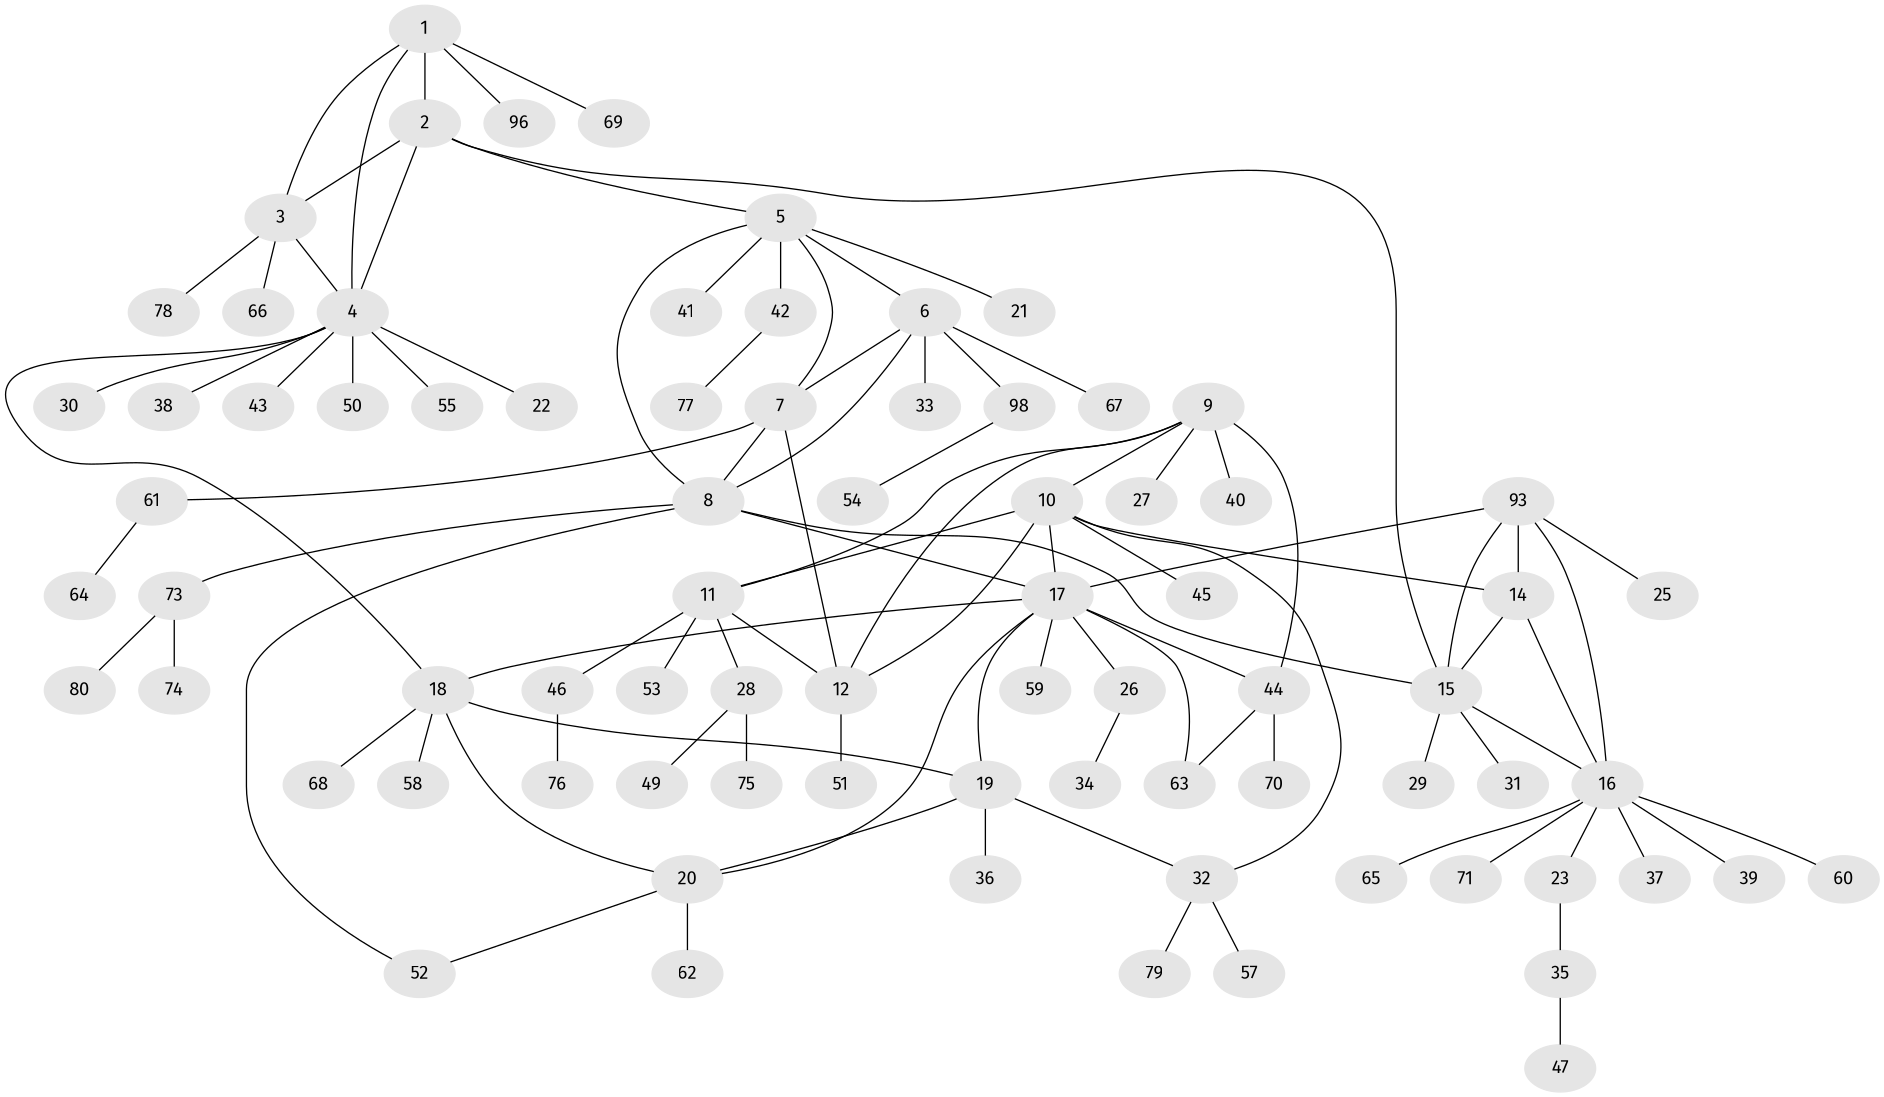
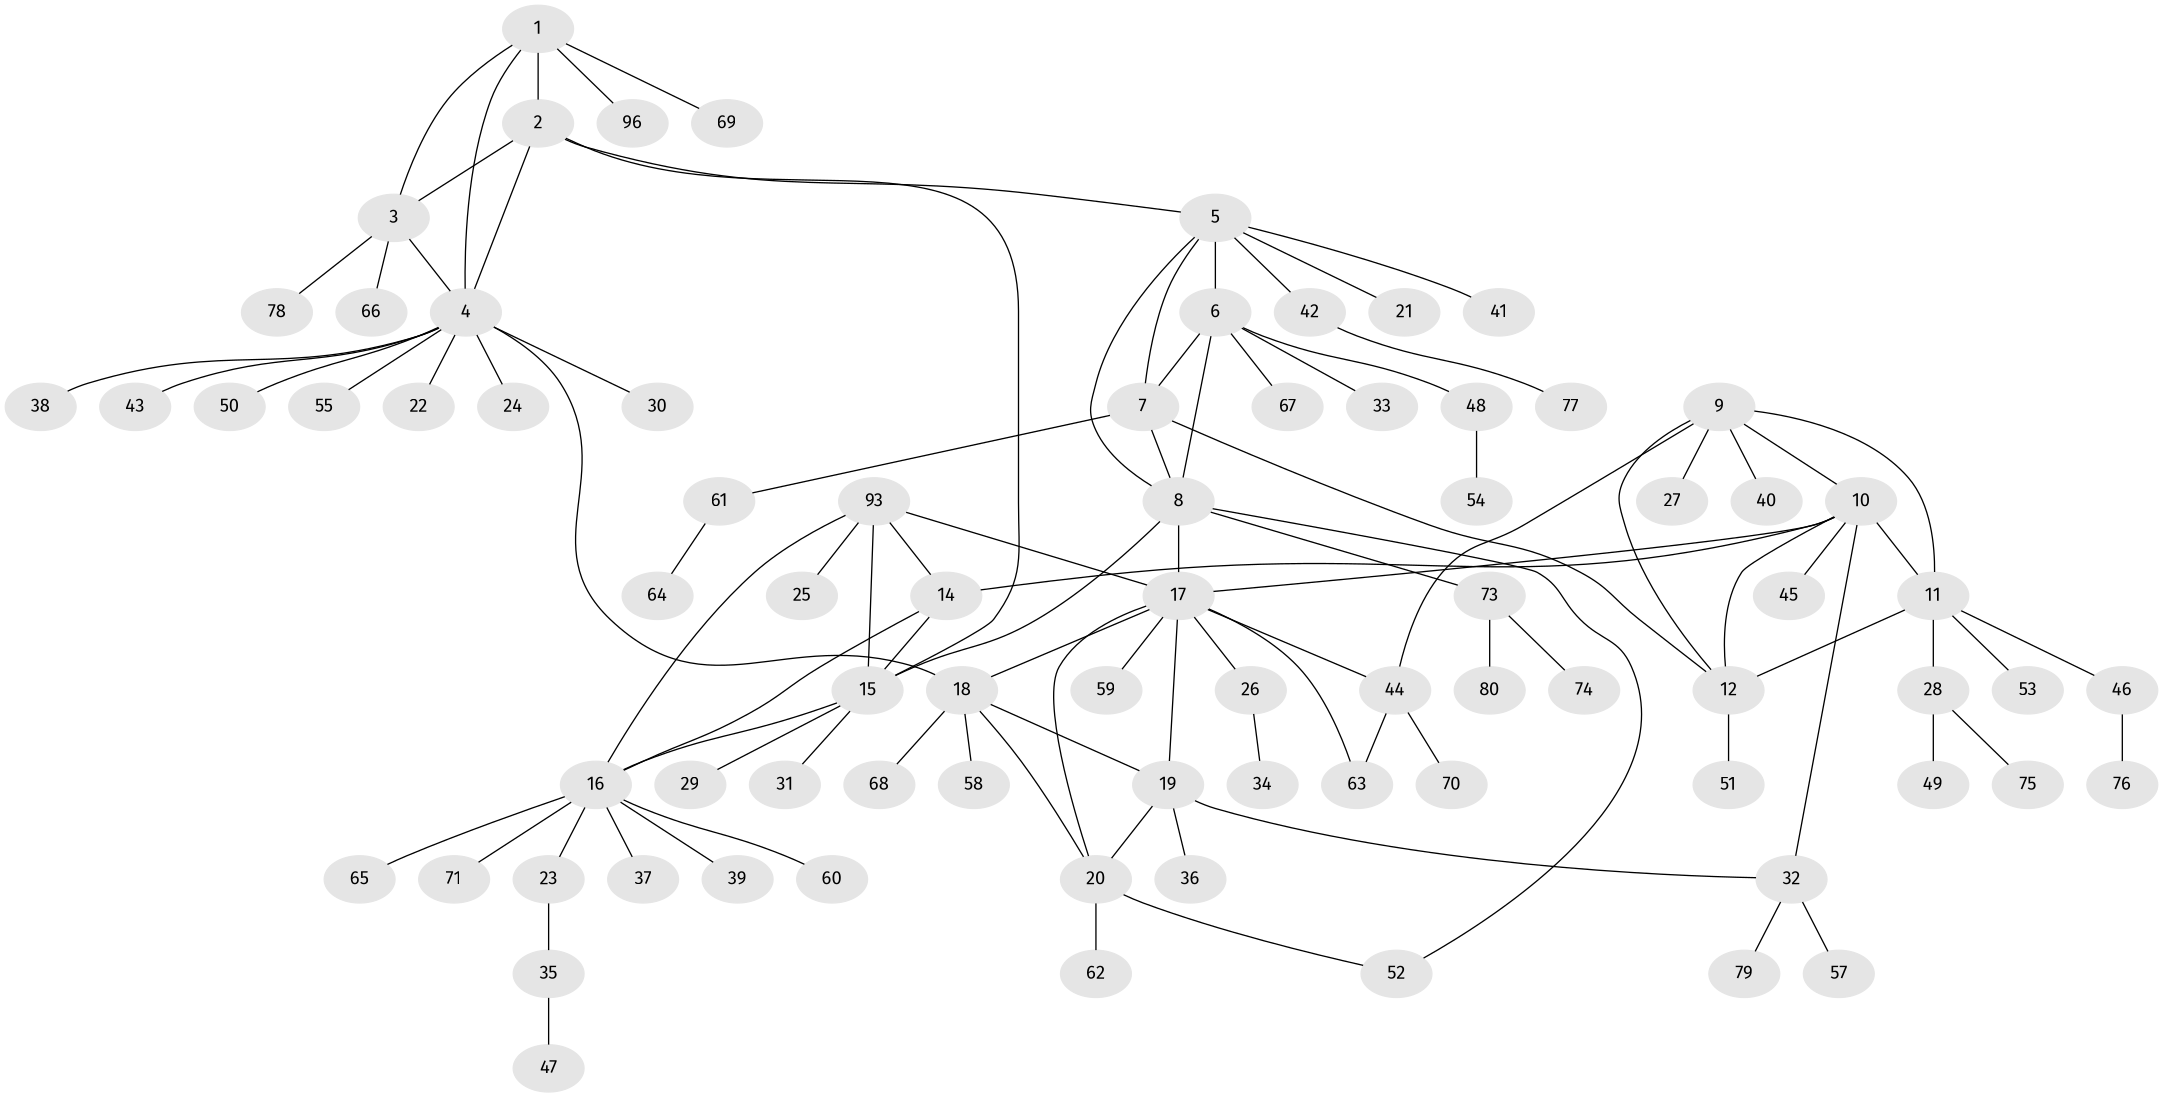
node "24": added
node "98": label "98" -> "48"
